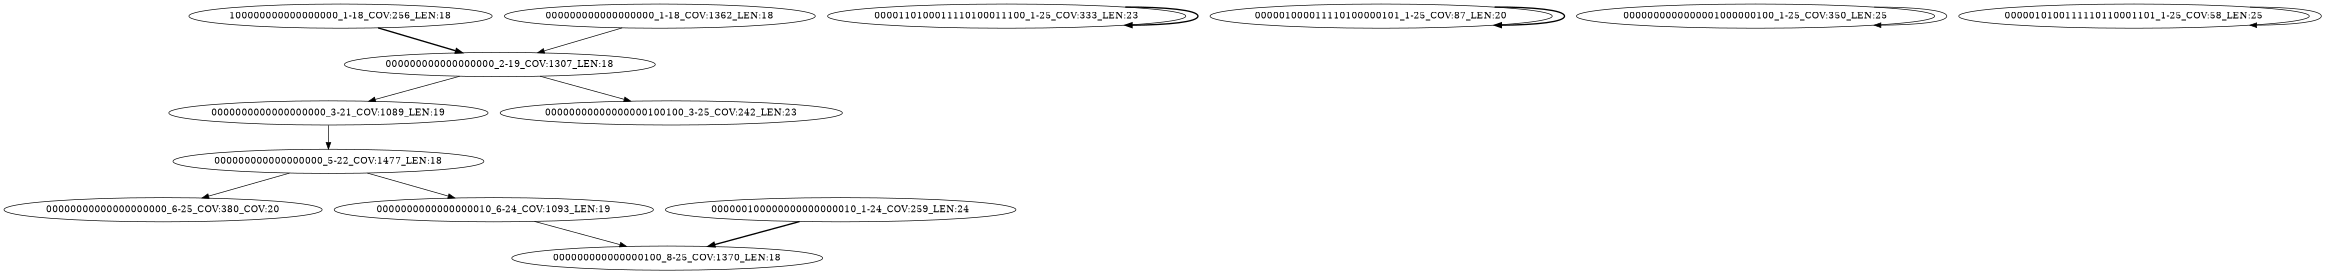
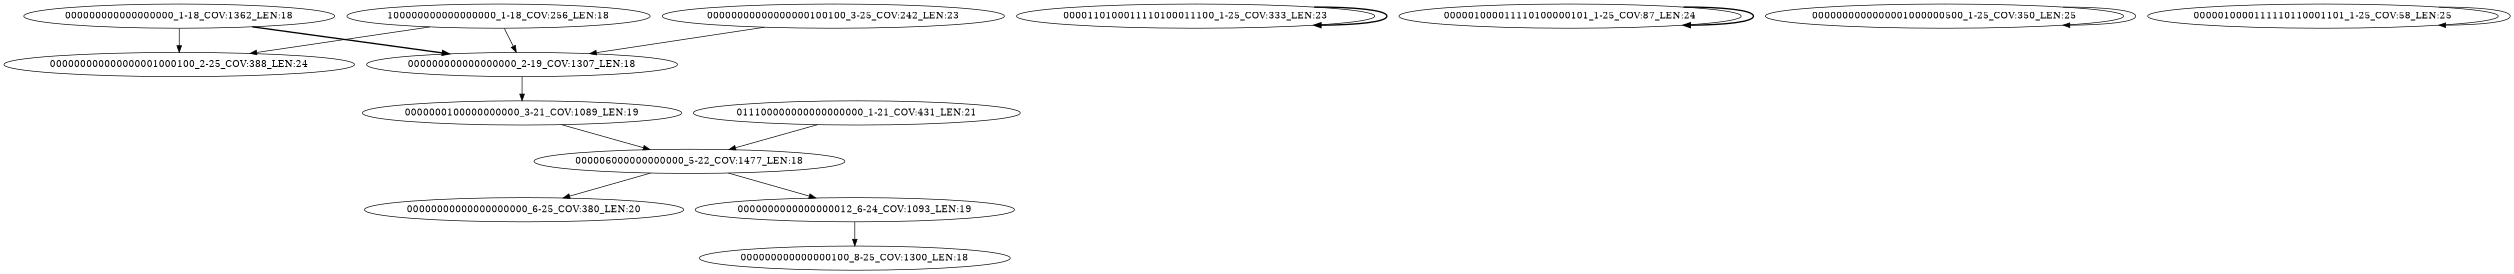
node "000001000011110100000101_1-25_COV:87_LEN:20": label "000001000011110100000101_1-25_COV:87_LEN:20" -> "000001000011110100000101_1-25_COV:87_LEN:24"
node "0000000000000001000000100_1-25_COV:350_LEN:25": label "0000000000000001000000100_1-25_COV:350_LEN:25" -> "0000000000000001000000500_1-25_COV:350_LEN:25"
node "0000010100111110110001101_1-25_COV:58_LEN:25": label "0000010100111110110001101_1-25_COV:58_LEN:25" -> "0000010000111110110001101_1-25_COV:58_LEN:25"
edge "100000000000000000_1-18_COV:256_LEN:18" -> "000000000000000000_2-19_COV:1307_LEN:18": style bold -> solid
edge "000000000000000000_1-18_COV:1362_LEN:18" -> "000000000000000000_2-19_COV:1307_LEN:18": style solid -> bold
node "000000000000000001000100_2-25_COV:388_LEN:24": added
edge "000000000000000000_2-19_COV:1307_LEN:18" -> "00000000000000000100100_3-25_COV:242_LEN:23": reversed
node "0000000000000000000_3-21_COV:1089_LEN:19": label "0000000000000000000_3-21_COV:1089_LEN:19" -> "0000000100000000000_3-21_COV:1089_LEN:19"
node "011100000000000000000_1-21_COV:431_LEN:21": added
node "000000000000000000_5-22_COV:1477_LEN:18": label "000000000000000000_5-22_COV:1477_LEN:18" -> "000006000000000000_5-22_COV:1477_LEN:18"
node "00000000000000000000_6-25_COV:380_COV:20": label "00000000000000000000_6-25_COV:380_COV:20" -> "00000000000000000000_6-25_COV:380_LEN:20"
node "0000000000000000010_6-24_COV:1093_LEN:19": label "0000000000000000010_6-24_COV:1093_LEN:19" -> "0000000000000000012_6-24_COV:1093_LEN:19"
node "000000100000000000000010_1-24_COV:259_LEN:24": removed
node "000000000000000100_8-25_COV:1370_LEN:18": label "000000000000000100_8-25_COV:1370_LEN:18" -> "000000000000000100_8-25_COV:1300_LEN:18"
